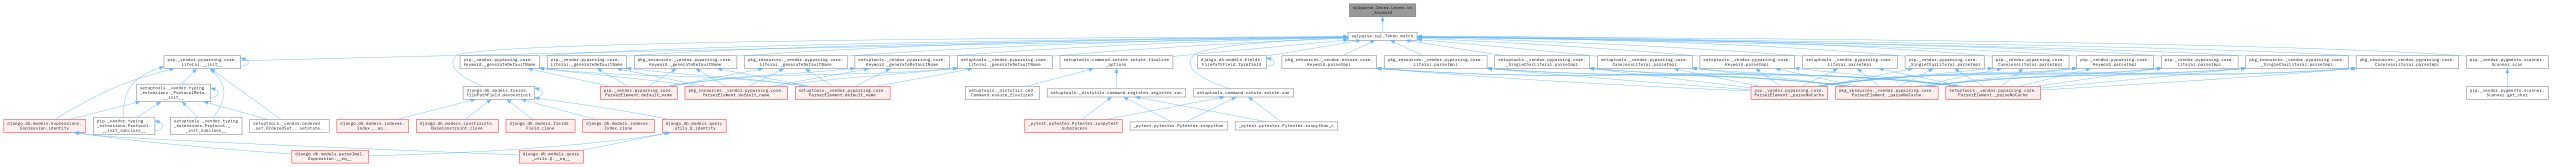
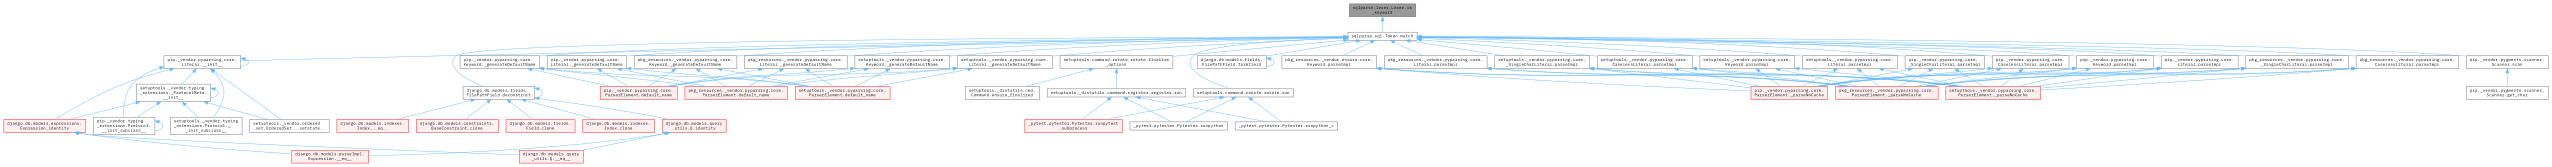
edge "pip._vendor.pyparsing.core. ParserElement._parseNoCache" -> "pkg_resources._vendor.pyparsing.core. Literal.parseImpl": removed
